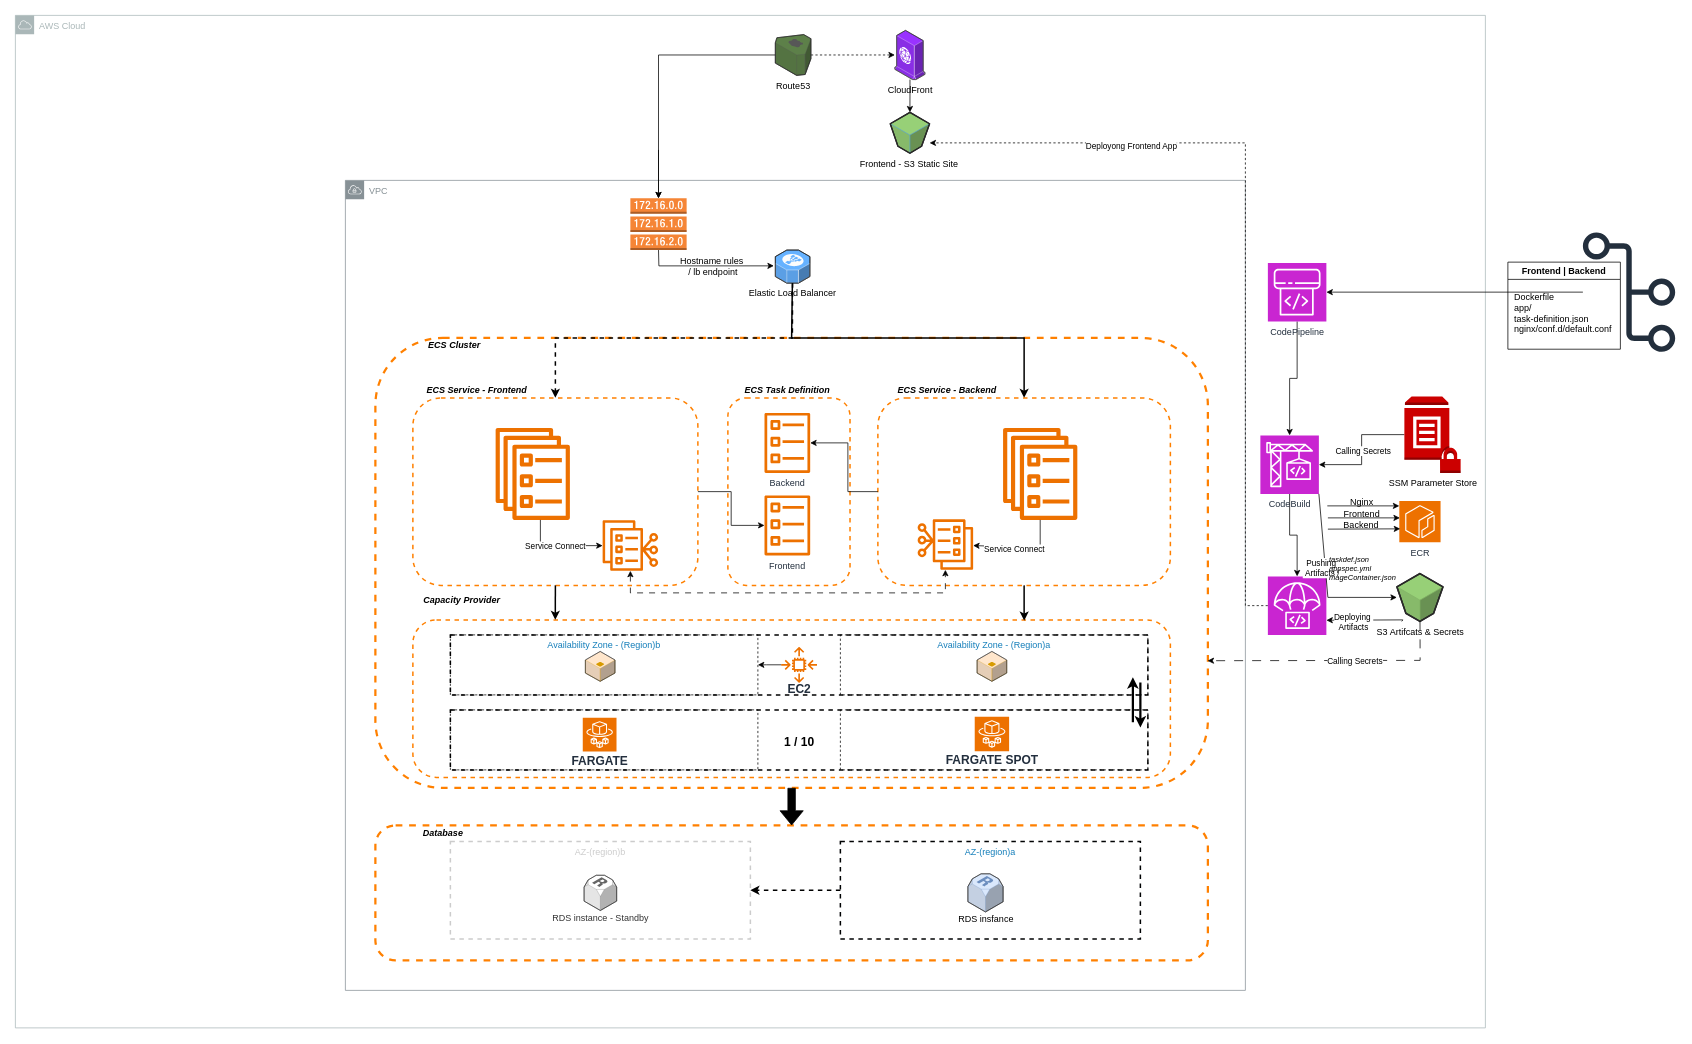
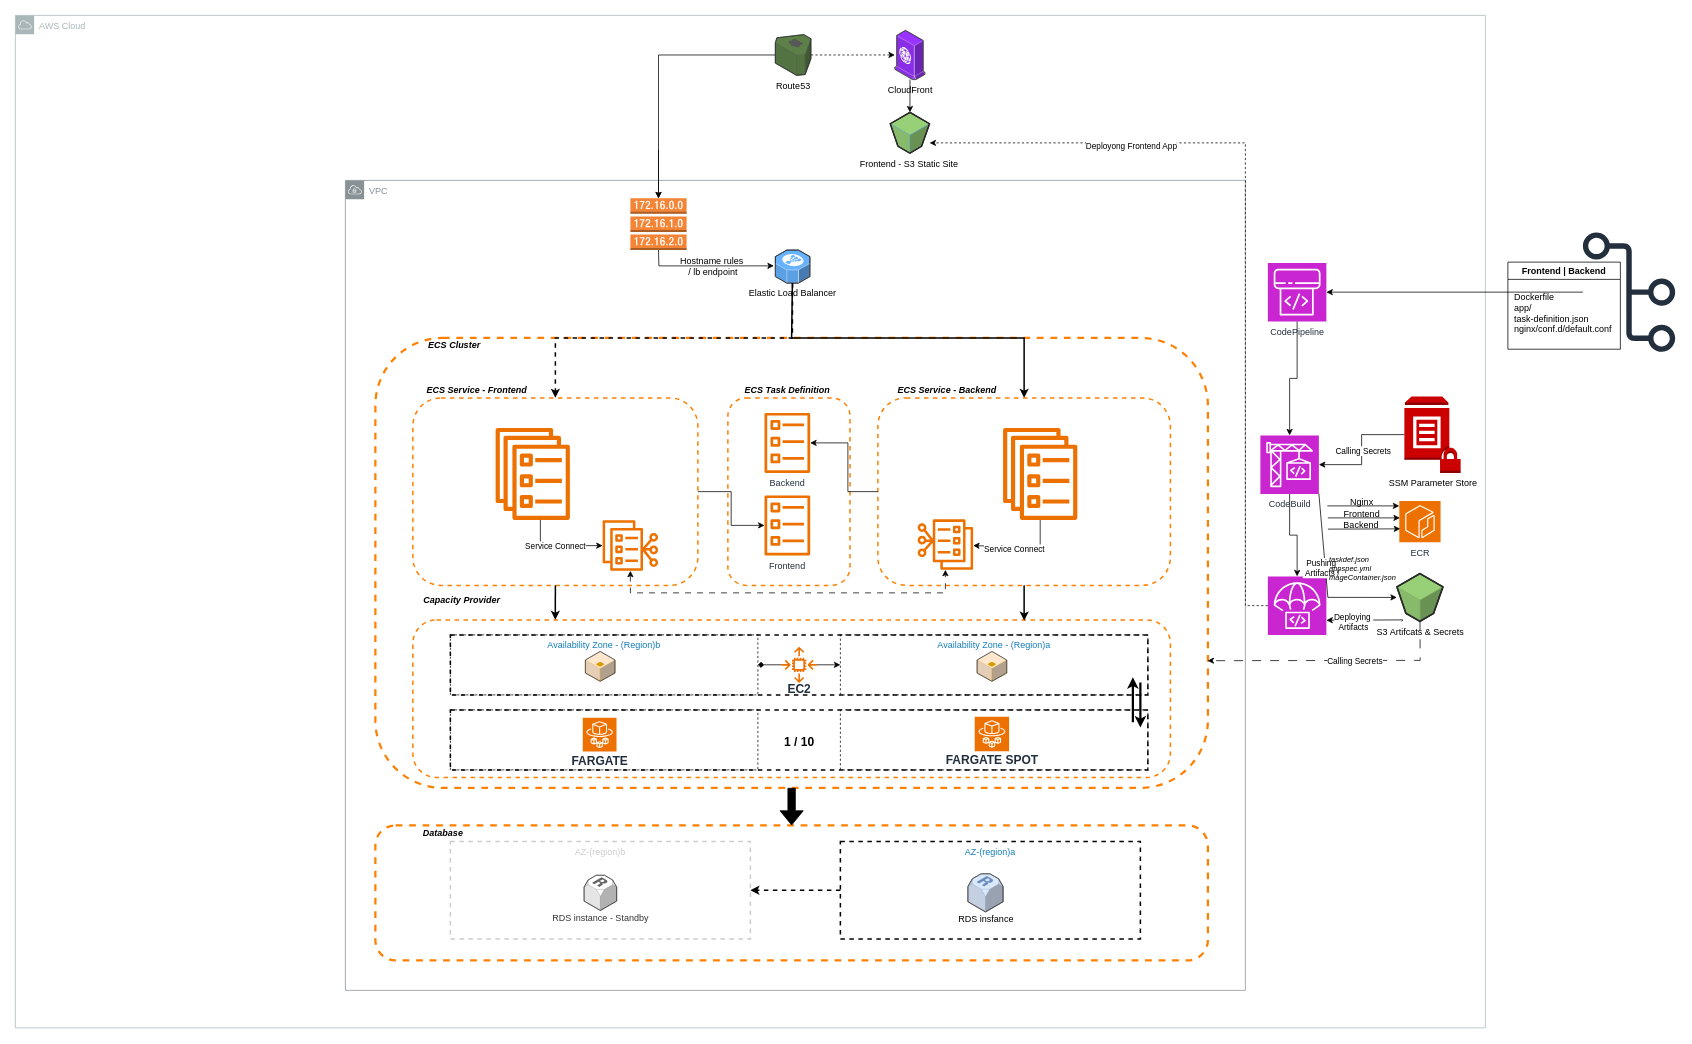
edge "EC2" -> "Availability Zone - (Region)b": arrowhead classic -> diamond
edge "EC2" -> "Availability Zone - (Region)a": added
